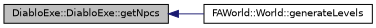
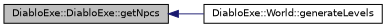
node "FAWorld::World::generateLevels": label "FAWorld::World::generateLevels" -> "DiabloExe::World::generateLevels"
